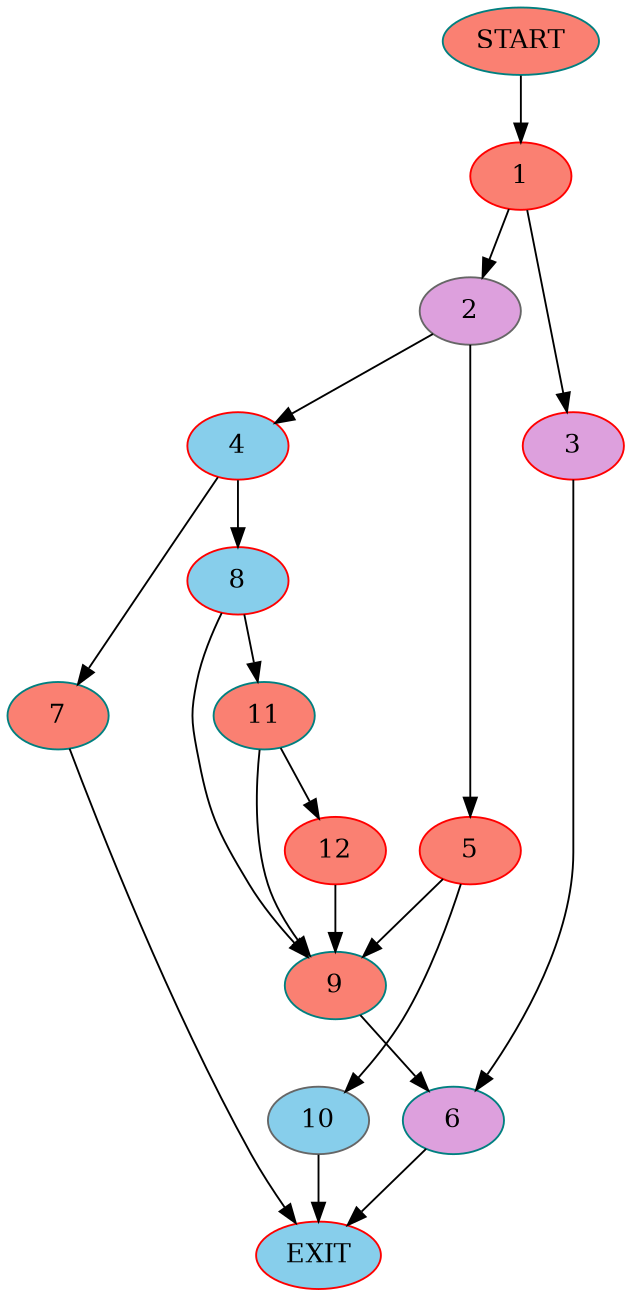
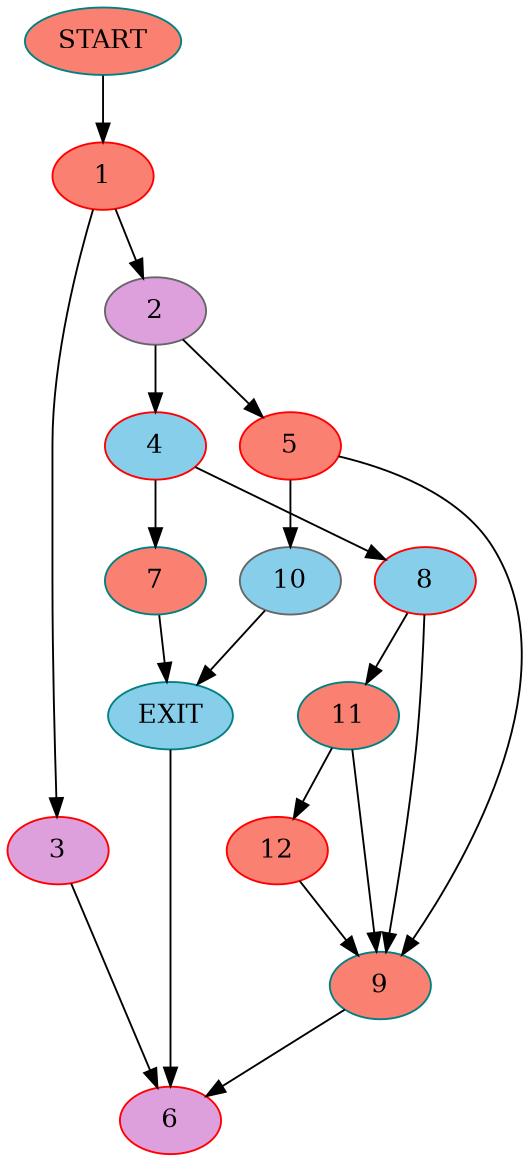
node "6": color teal -> red
edge "6" -> "EXIT": reversed
node "EXIT": color red -> teal
